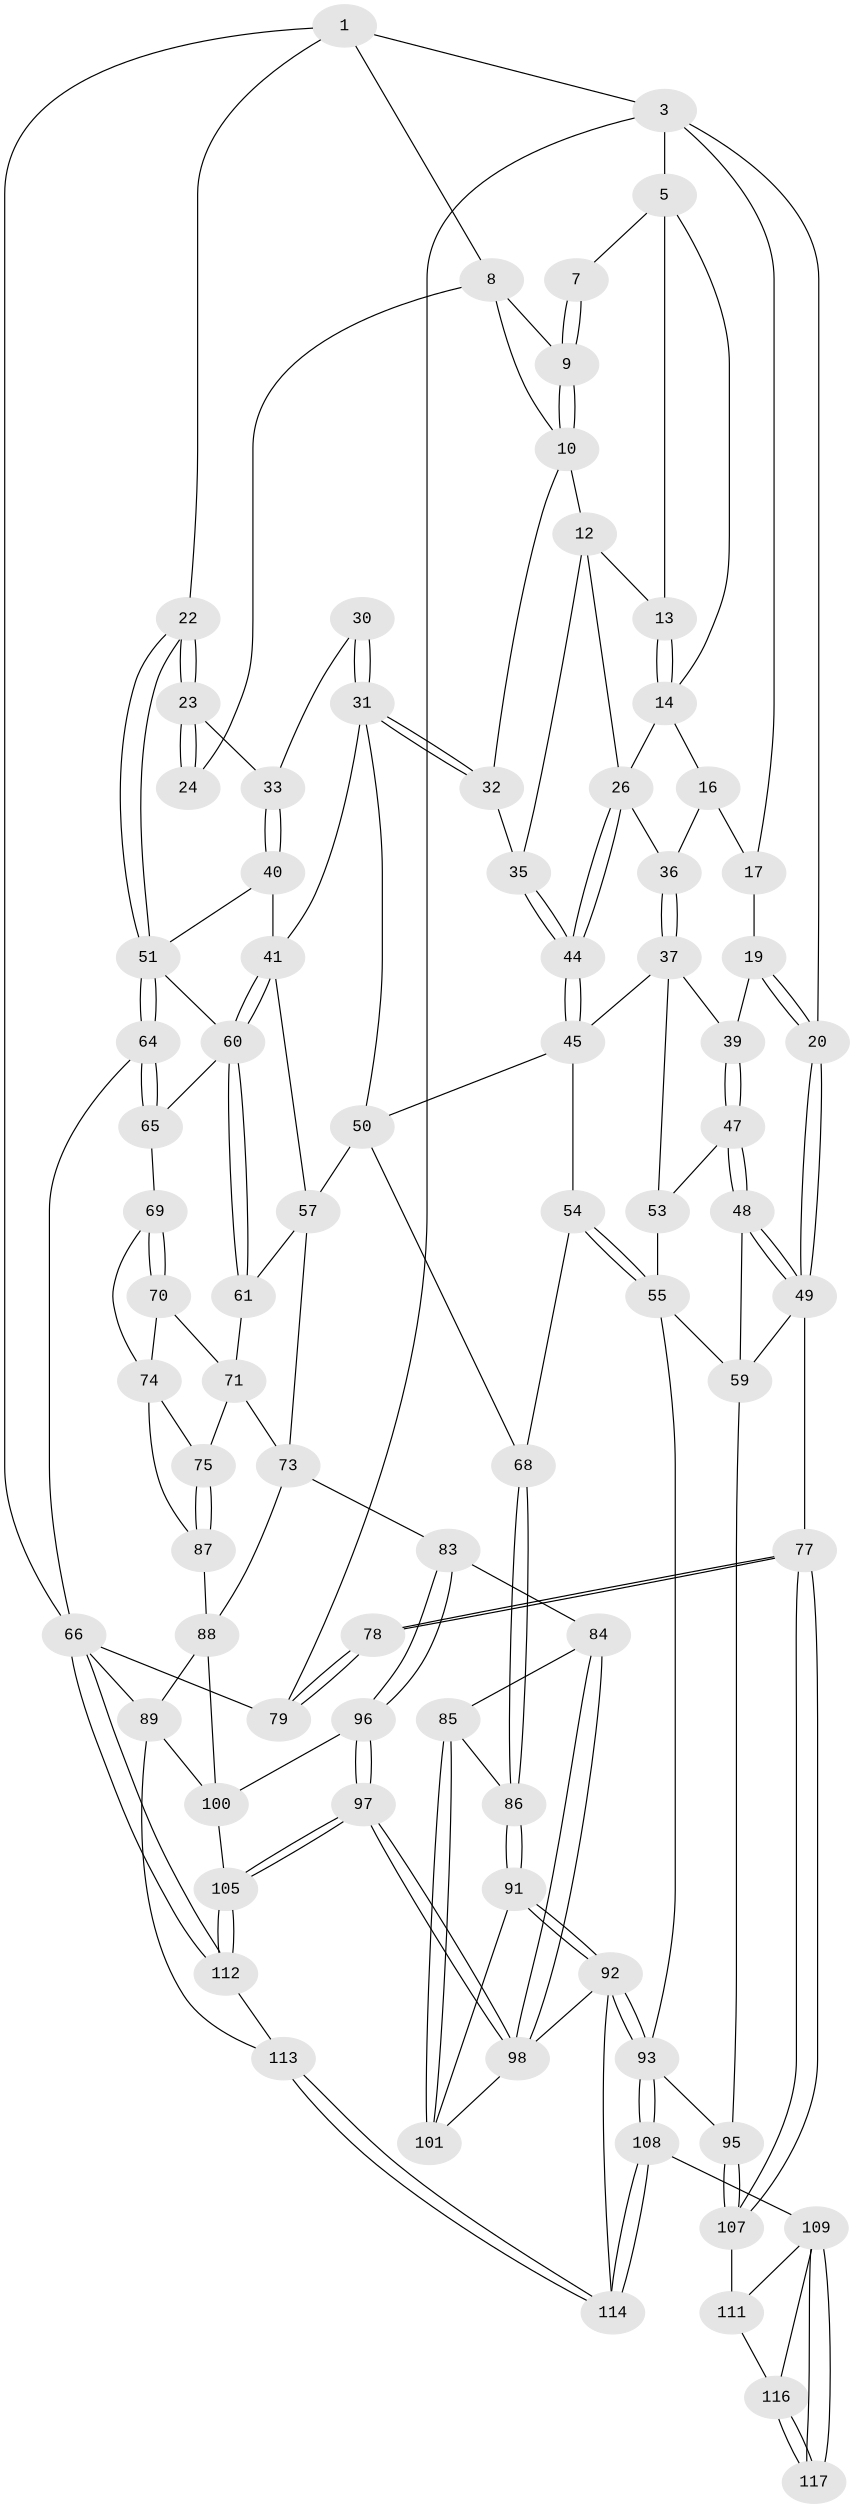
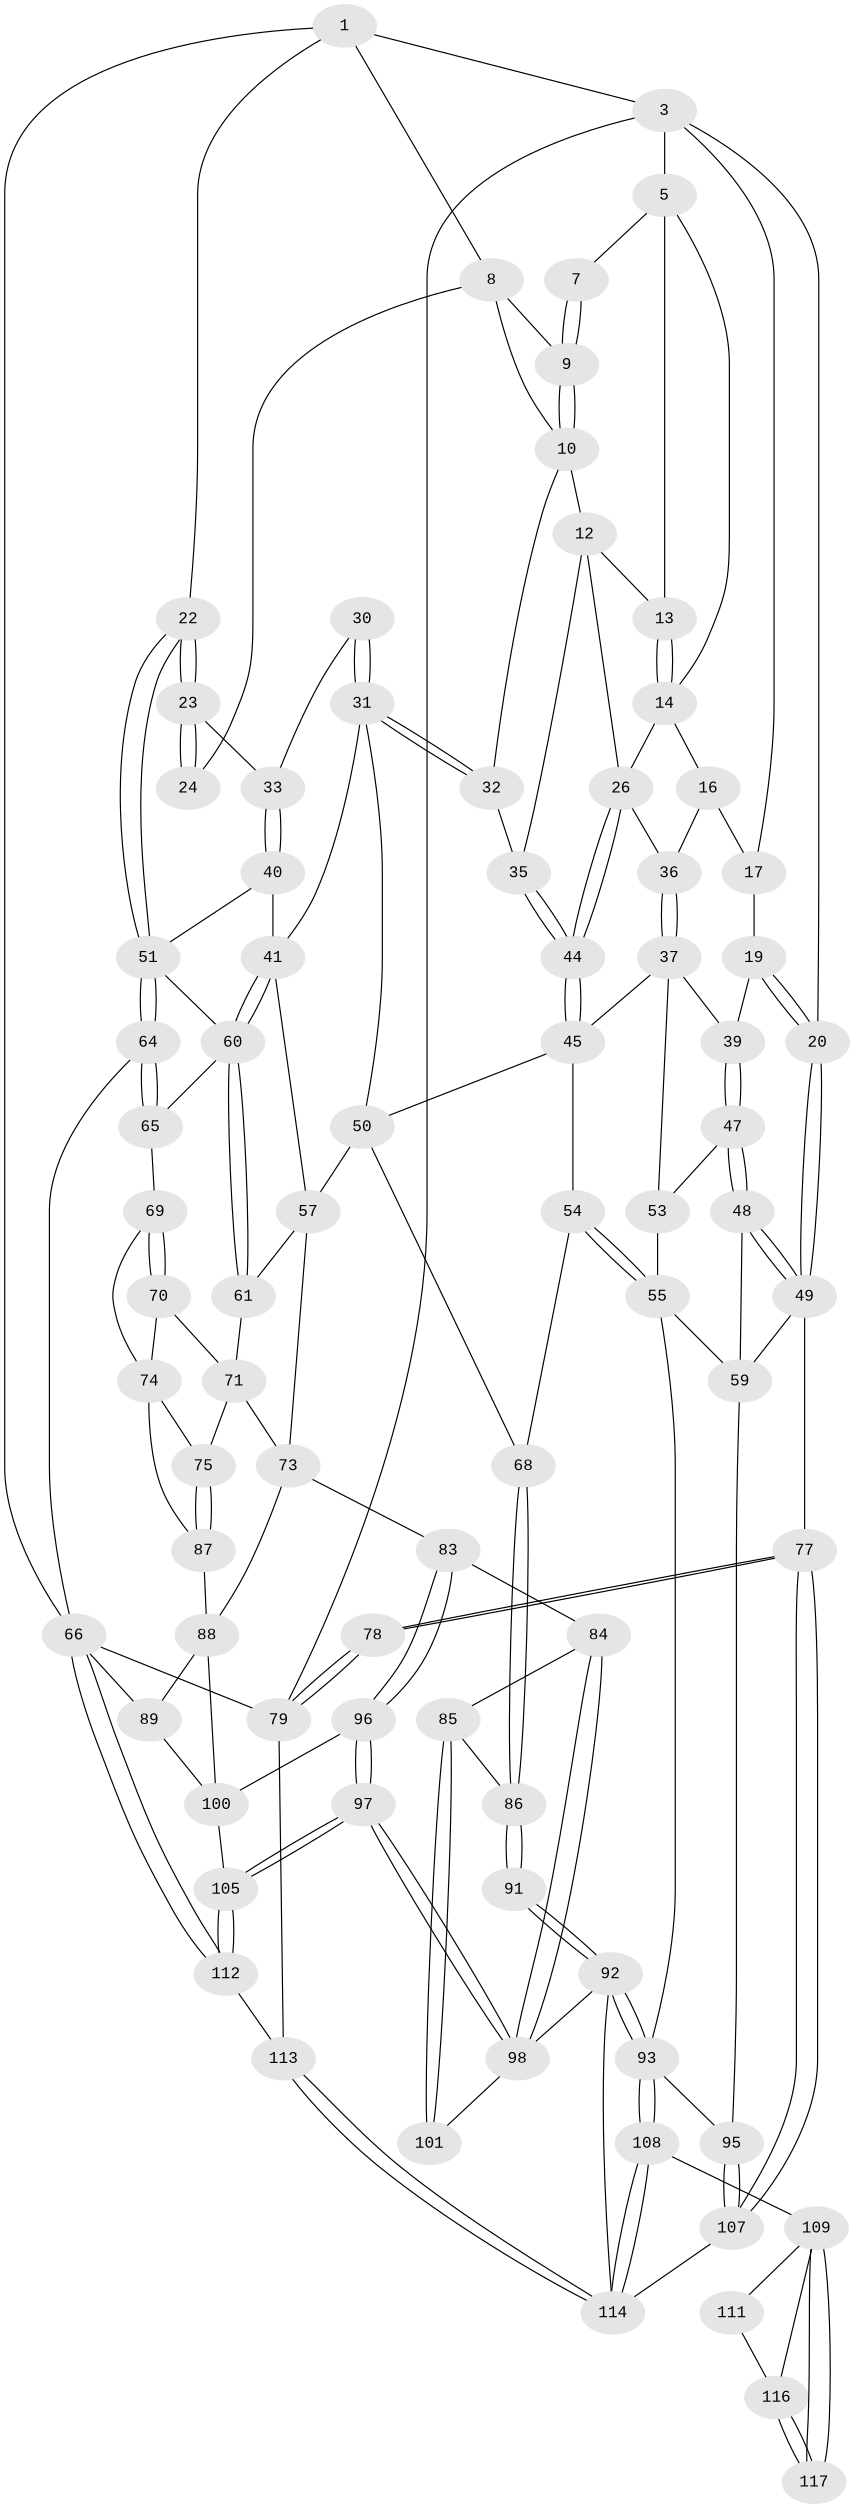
edge "89" -- "113": now "79" -- "113"
edge "91" -- "101": removed
edge "107" -- "111": now "107" -- "114"
